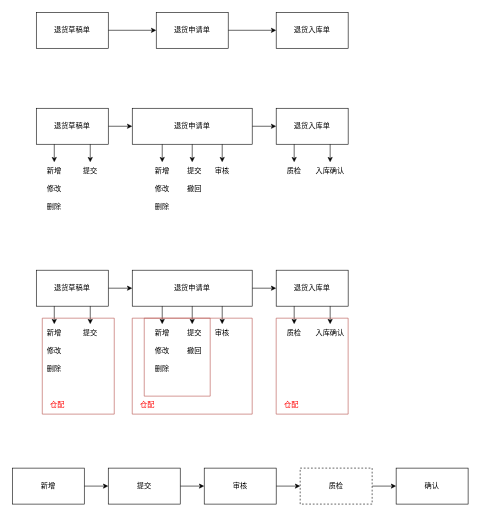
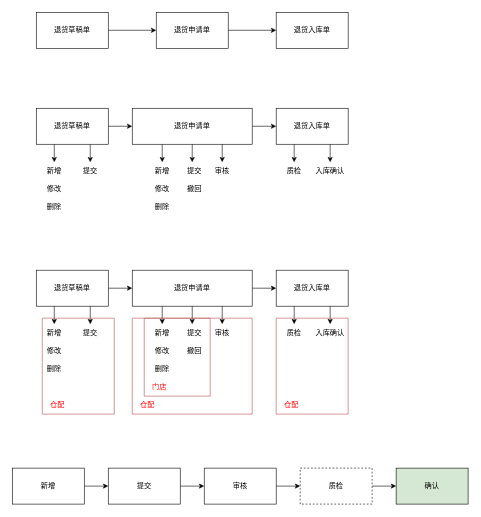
node "门店": added
node "确认": fillcolor #ffffff -> #d5e8d4
